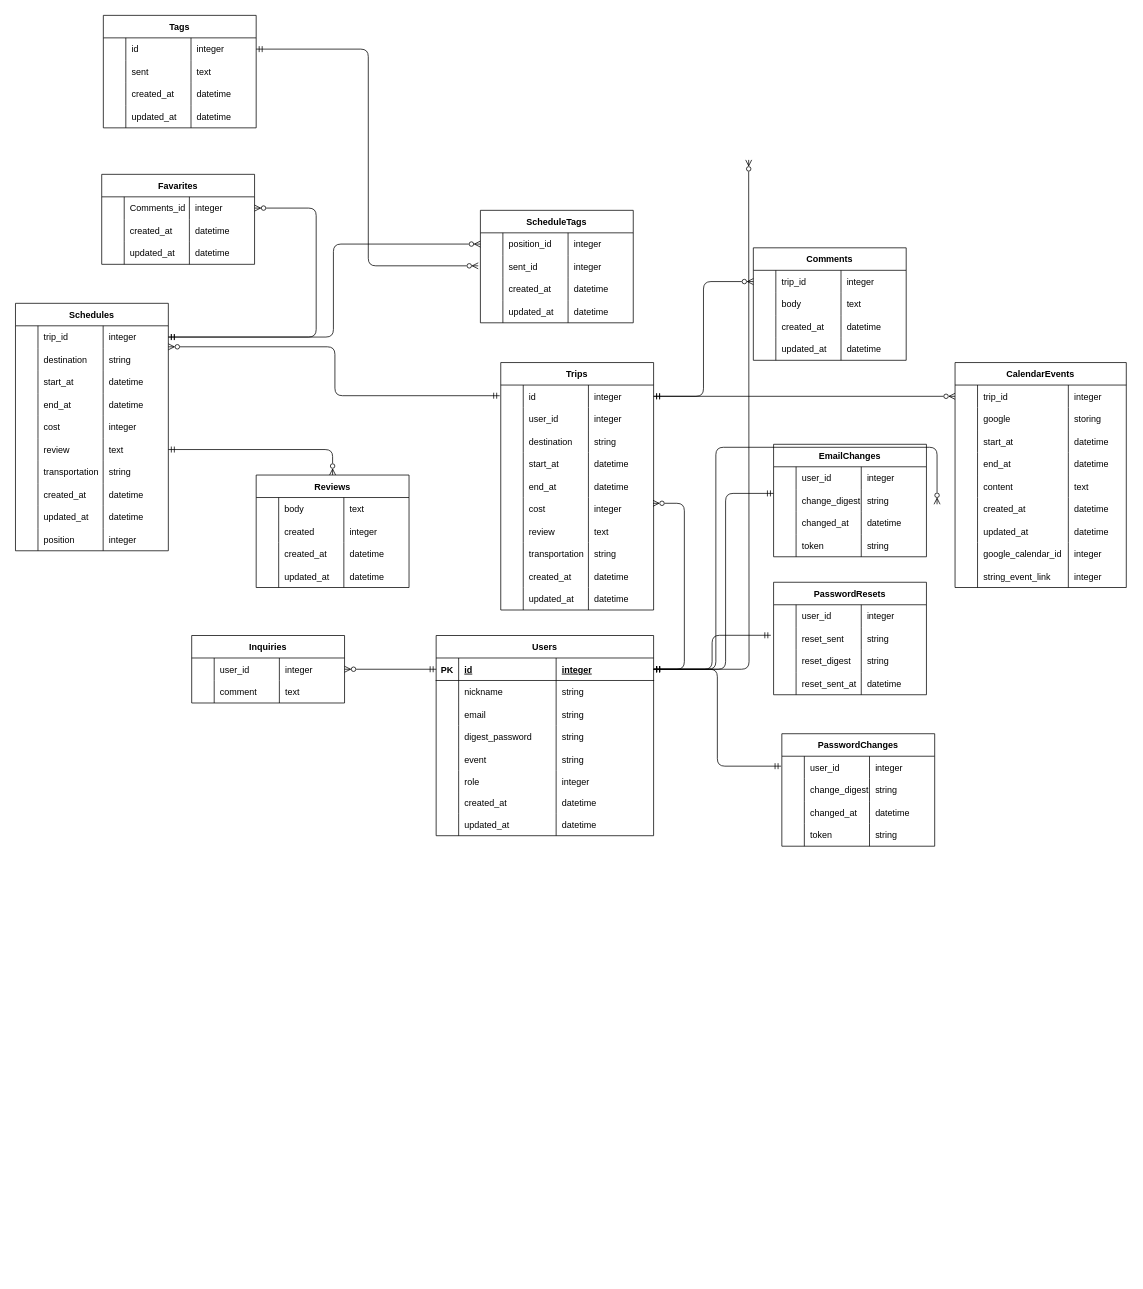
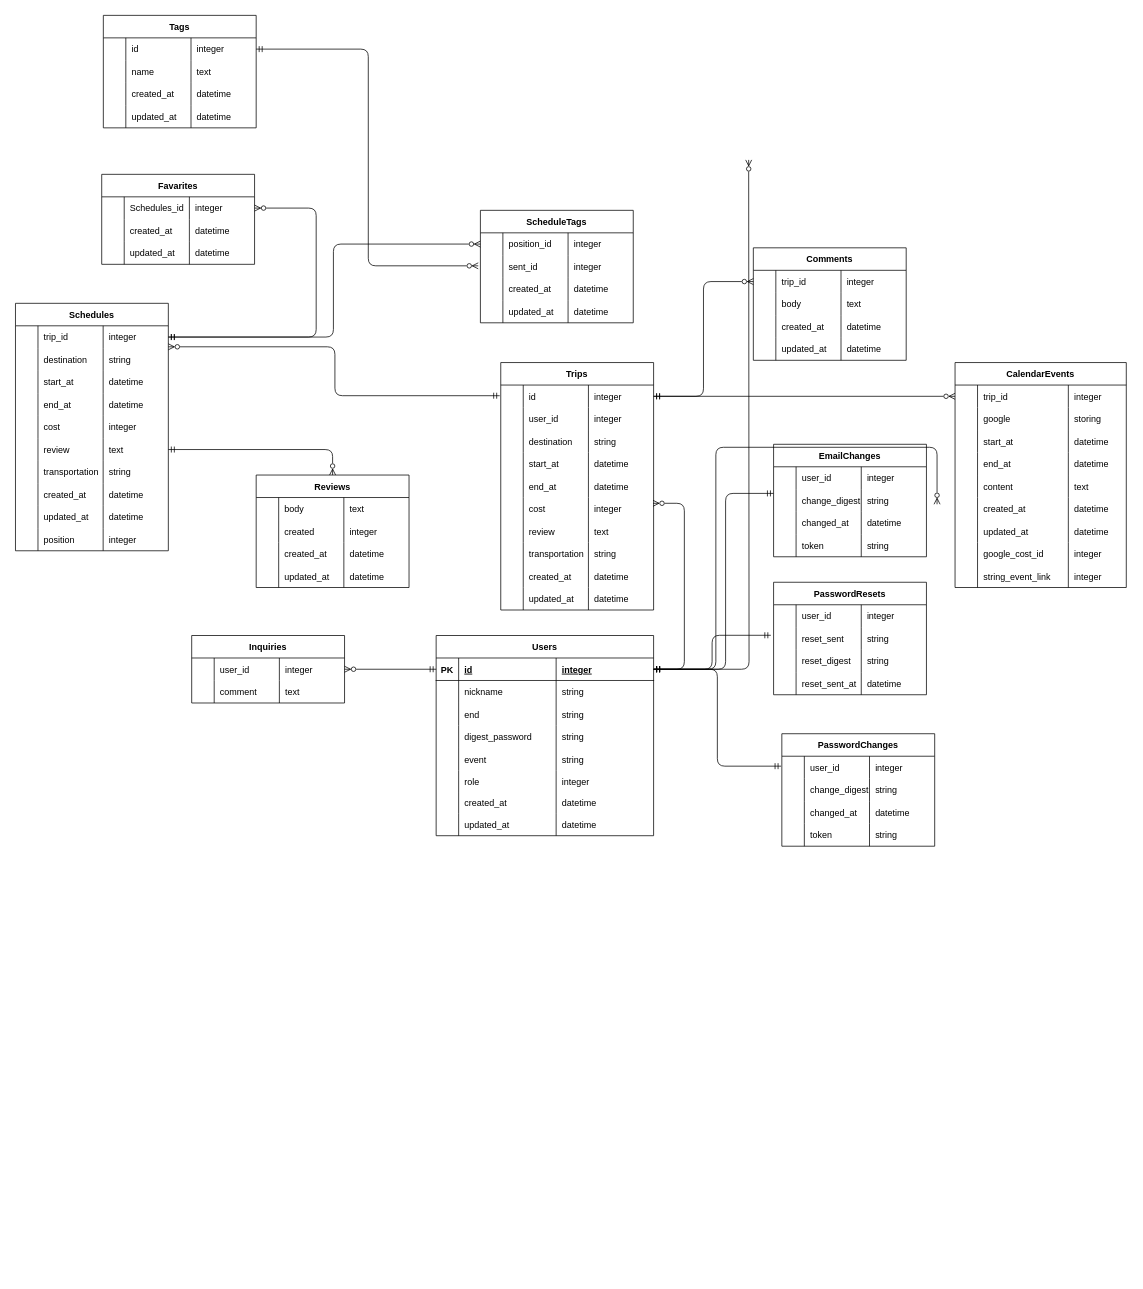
node "sent": label "sent" -> "name"
node "Comments_id": label "Comments_id" -> "Schedules_id"
node "google_calendar_id": label "google_calendar_id" -> "google_cost_id"
node "email": label "email" -> "end"
